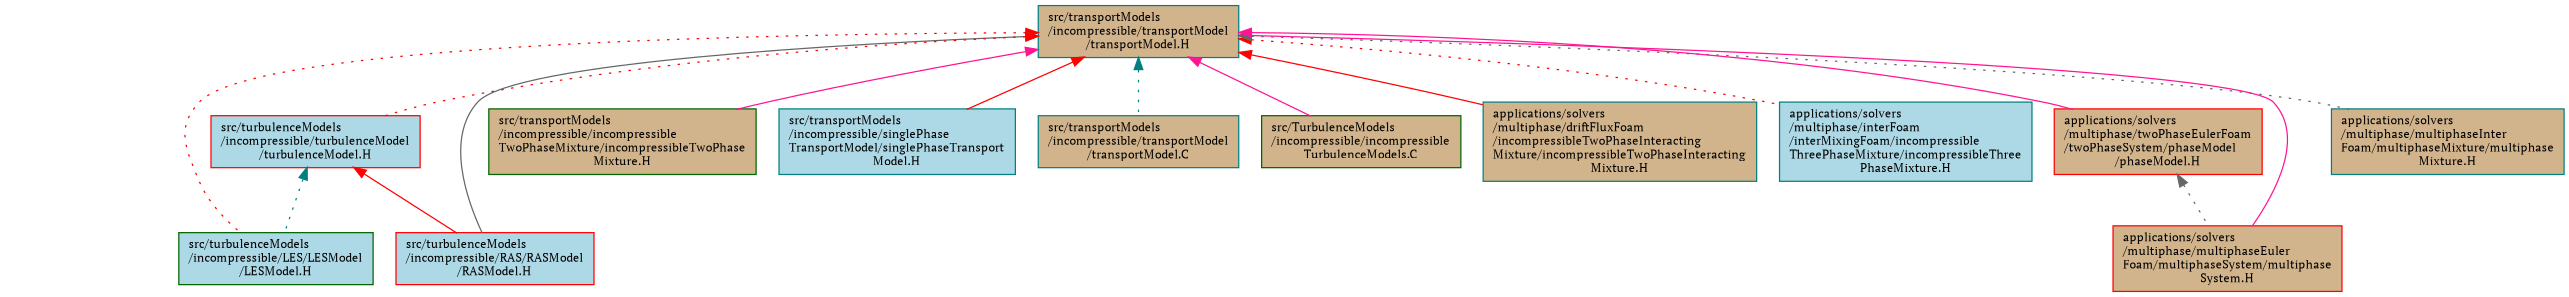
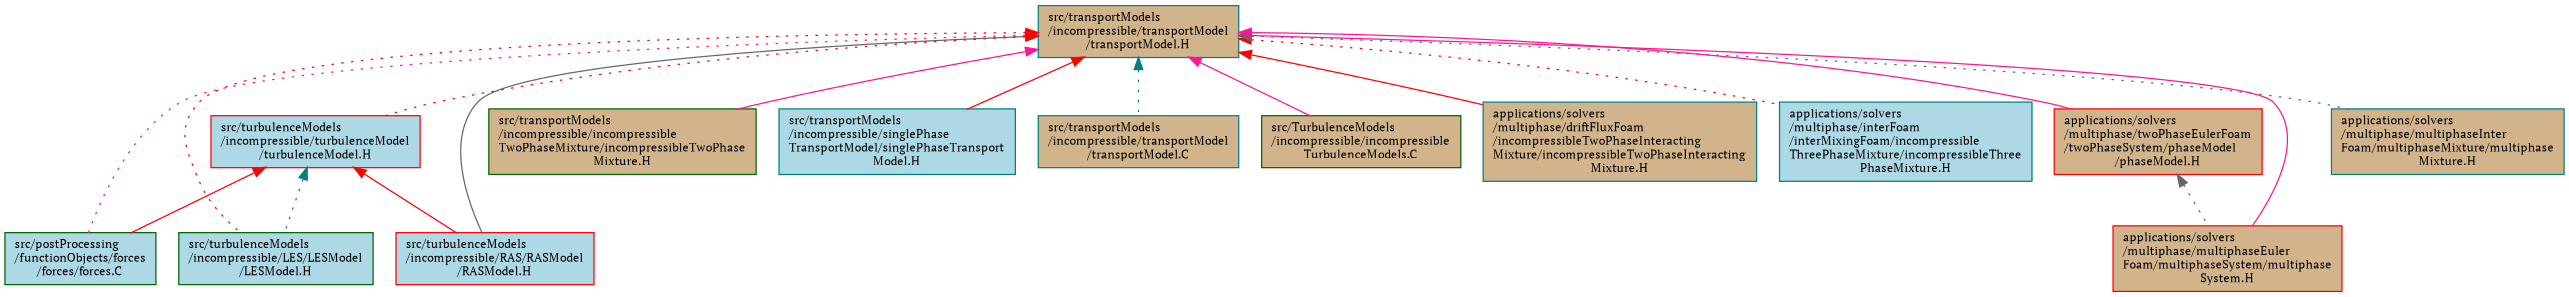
node "src/postProcessing /functionObjects/forces /forces/forces.C": added
